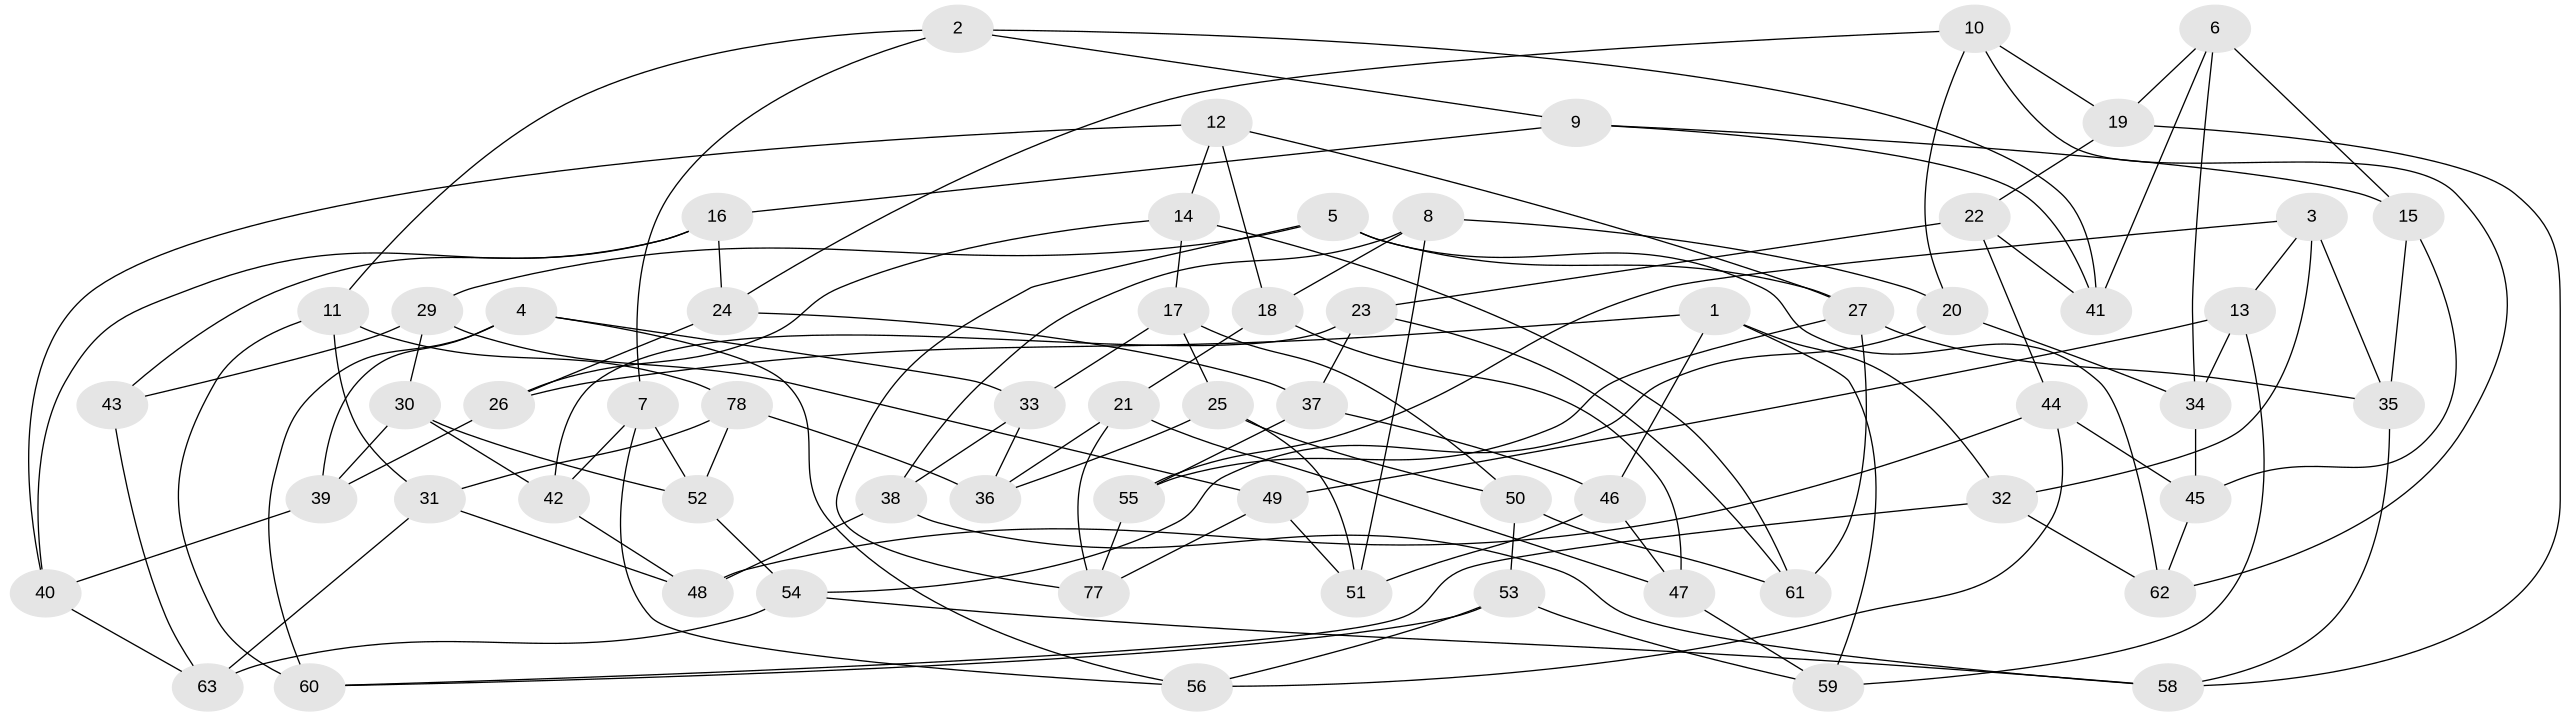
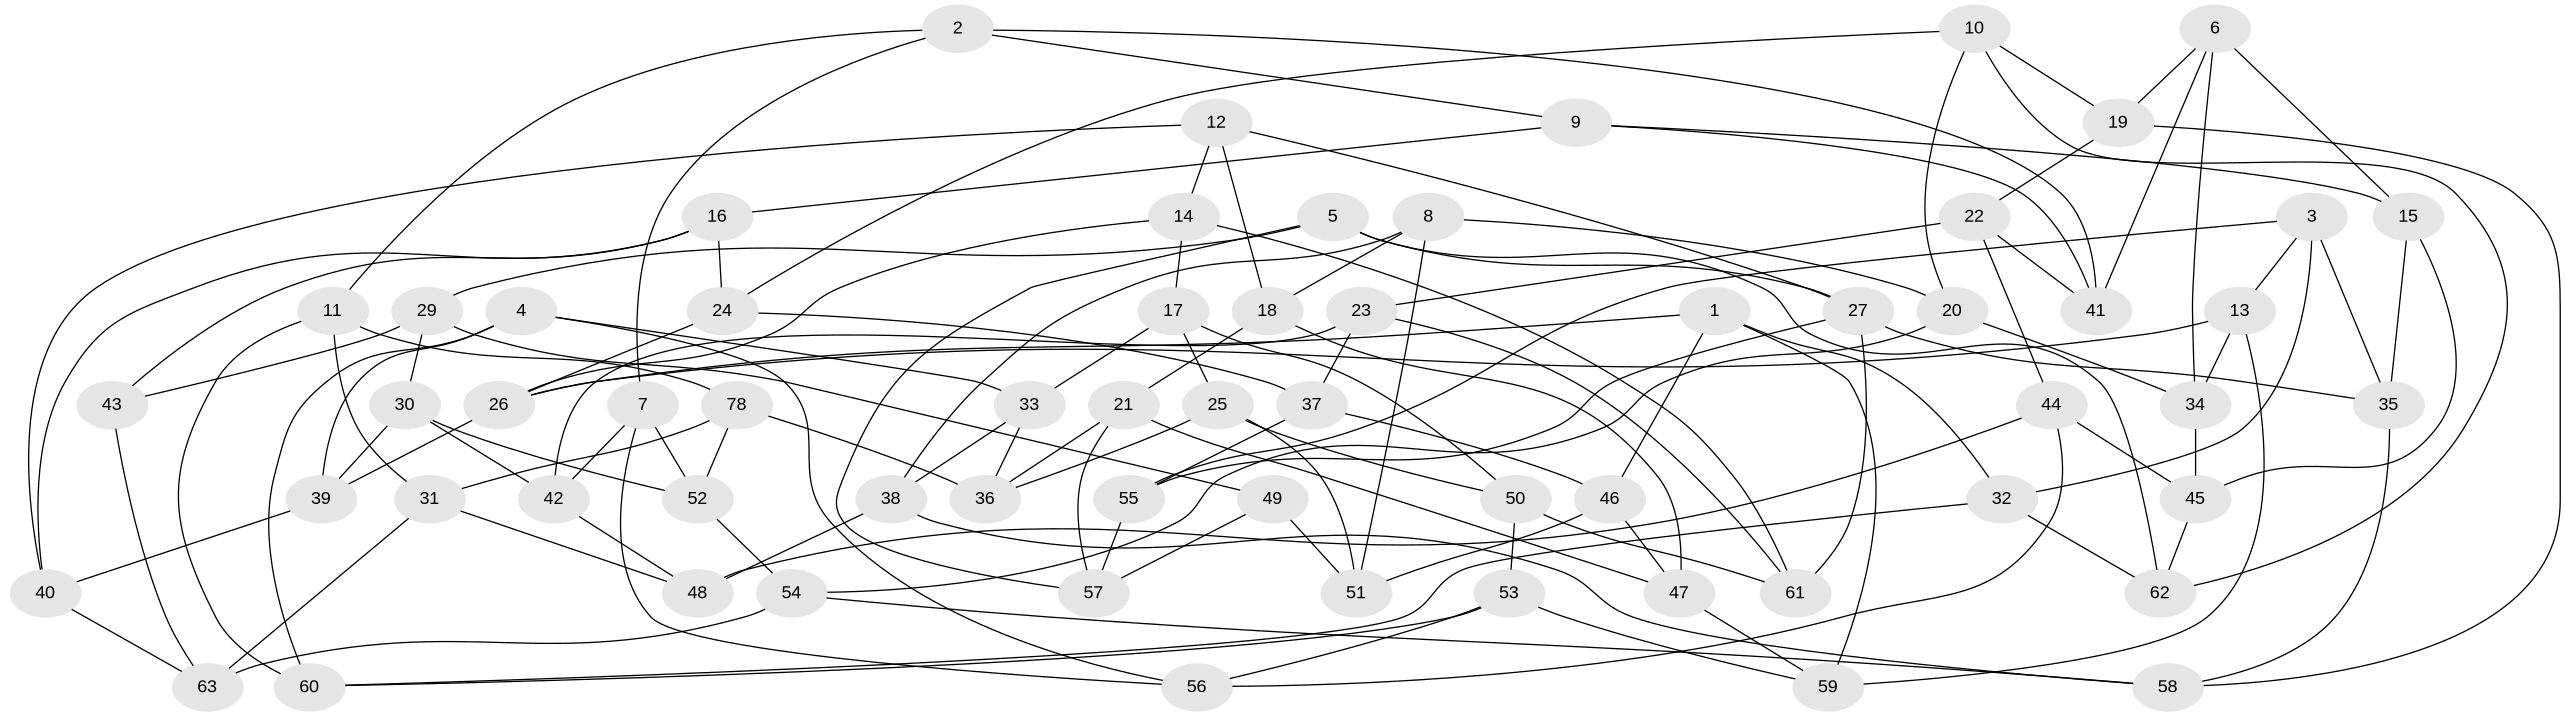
edge "13" -- "49": now "13" -- "26"
node "77": label "77" -> "57"
